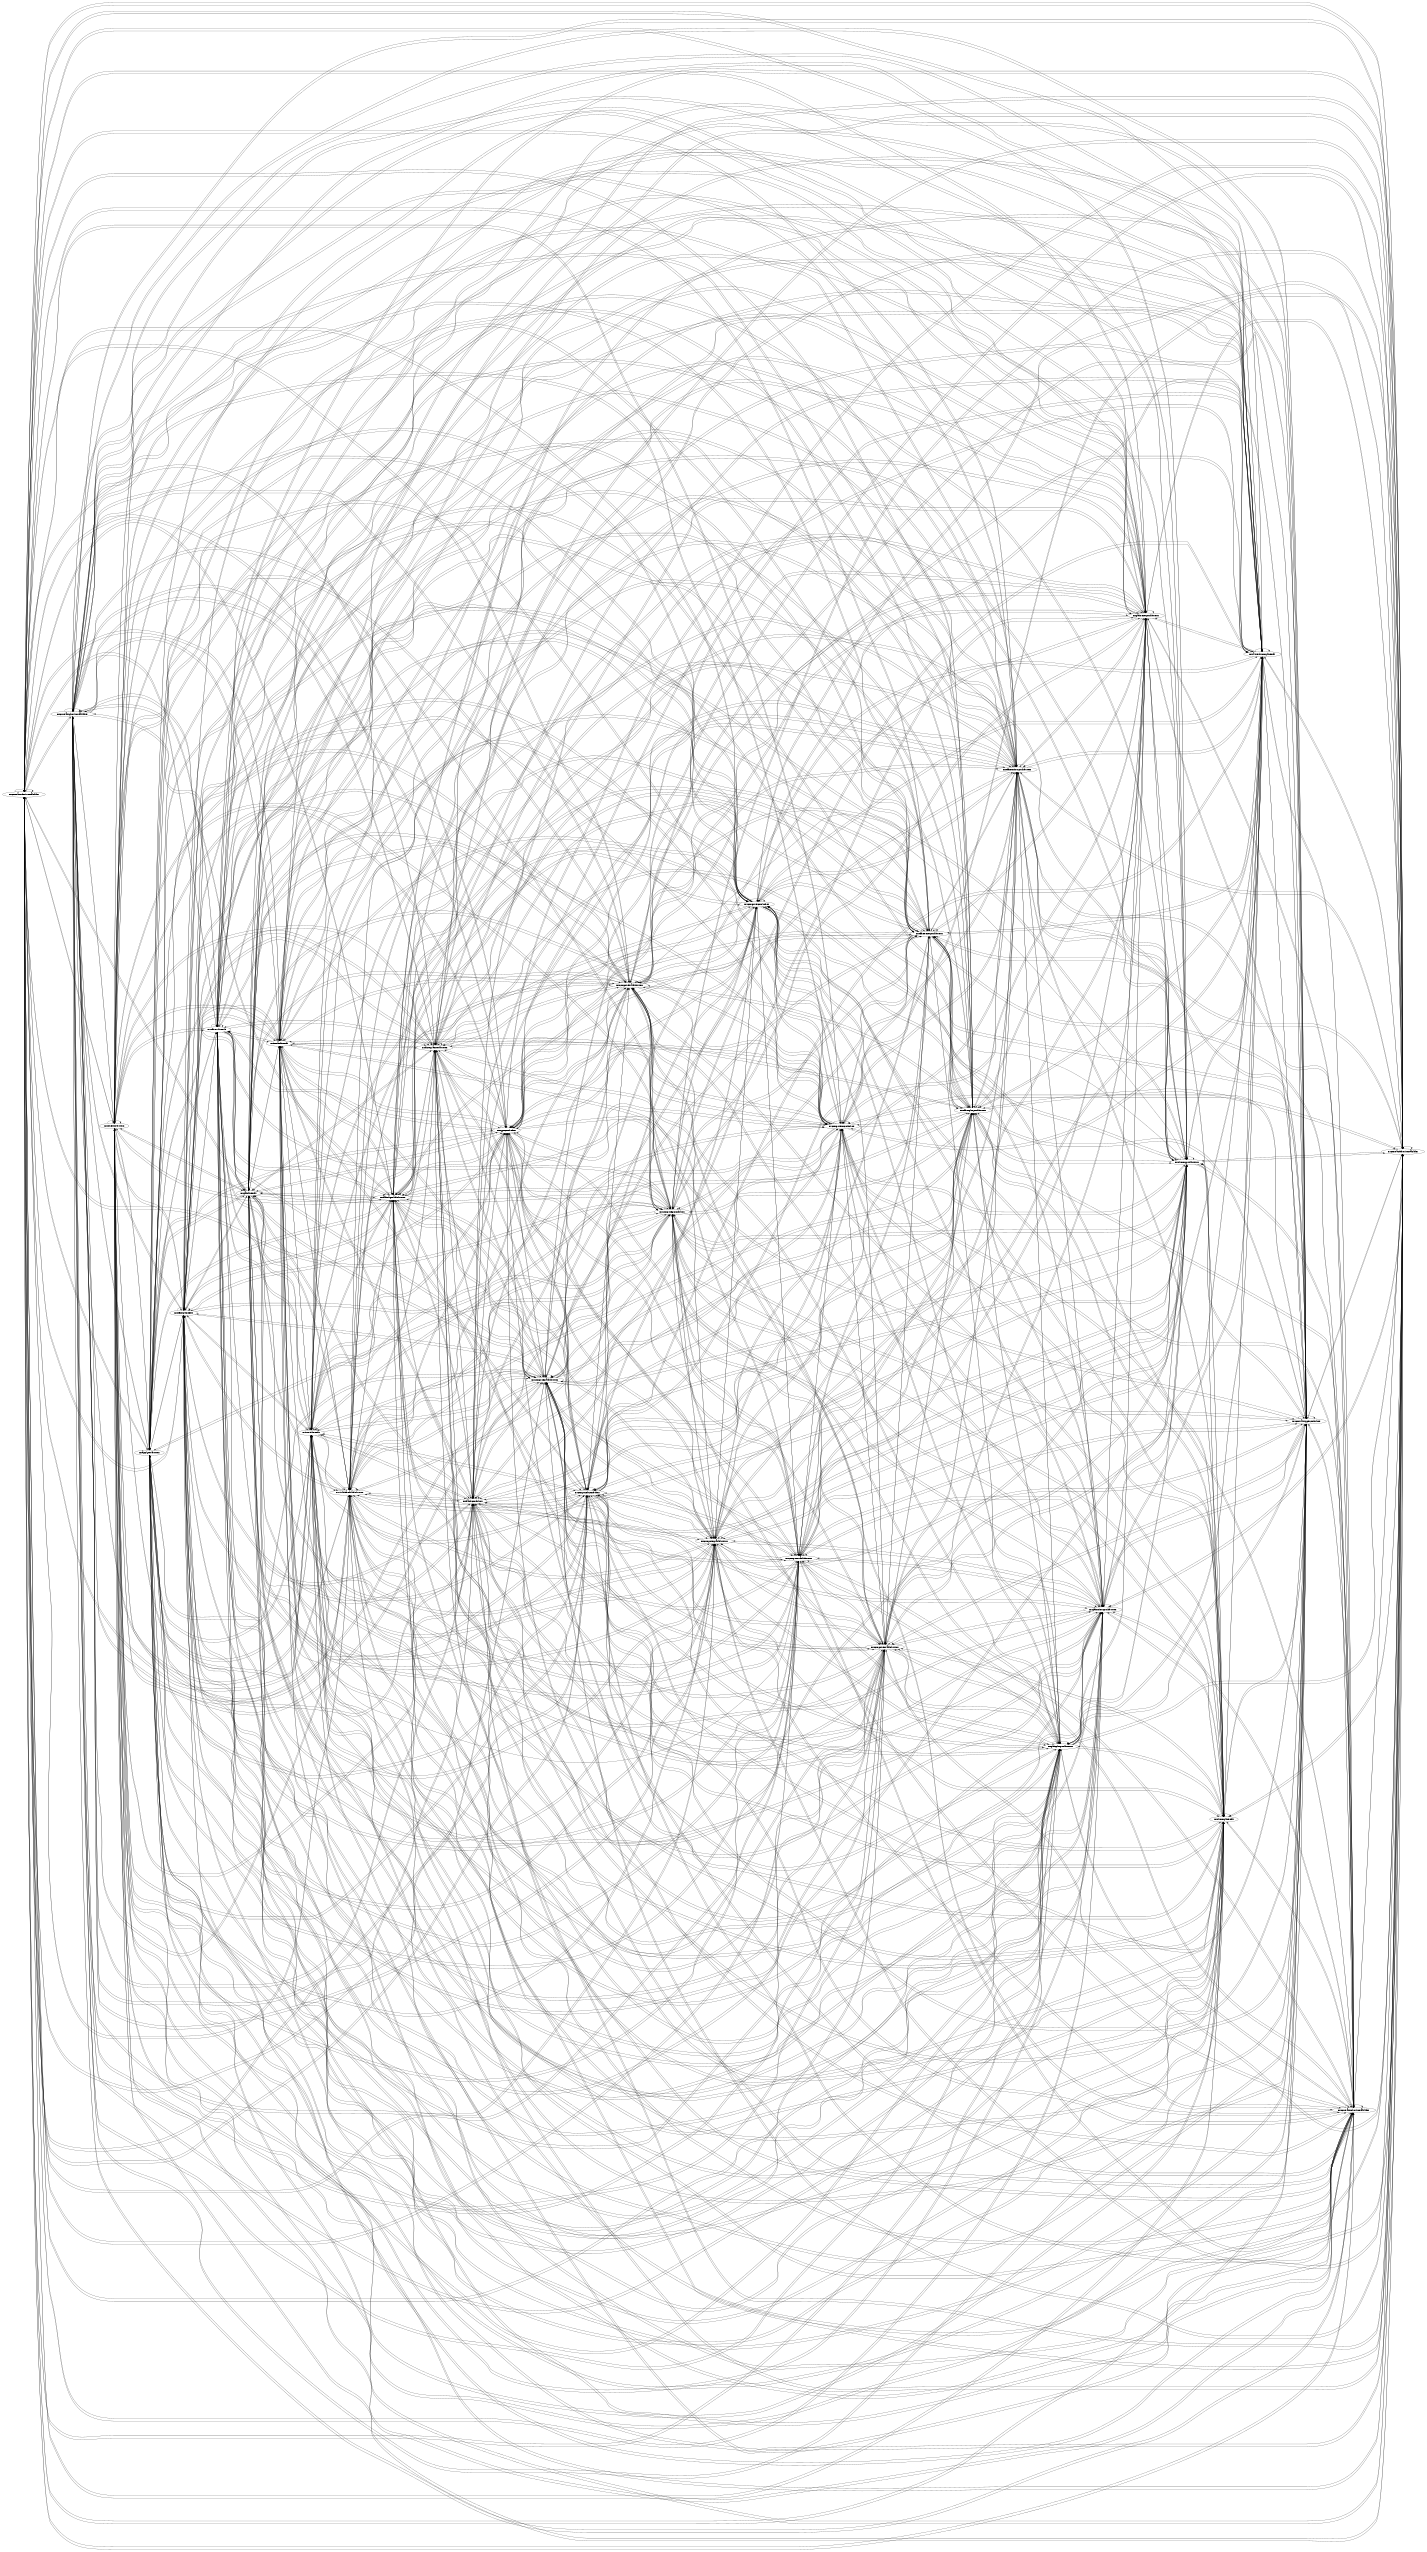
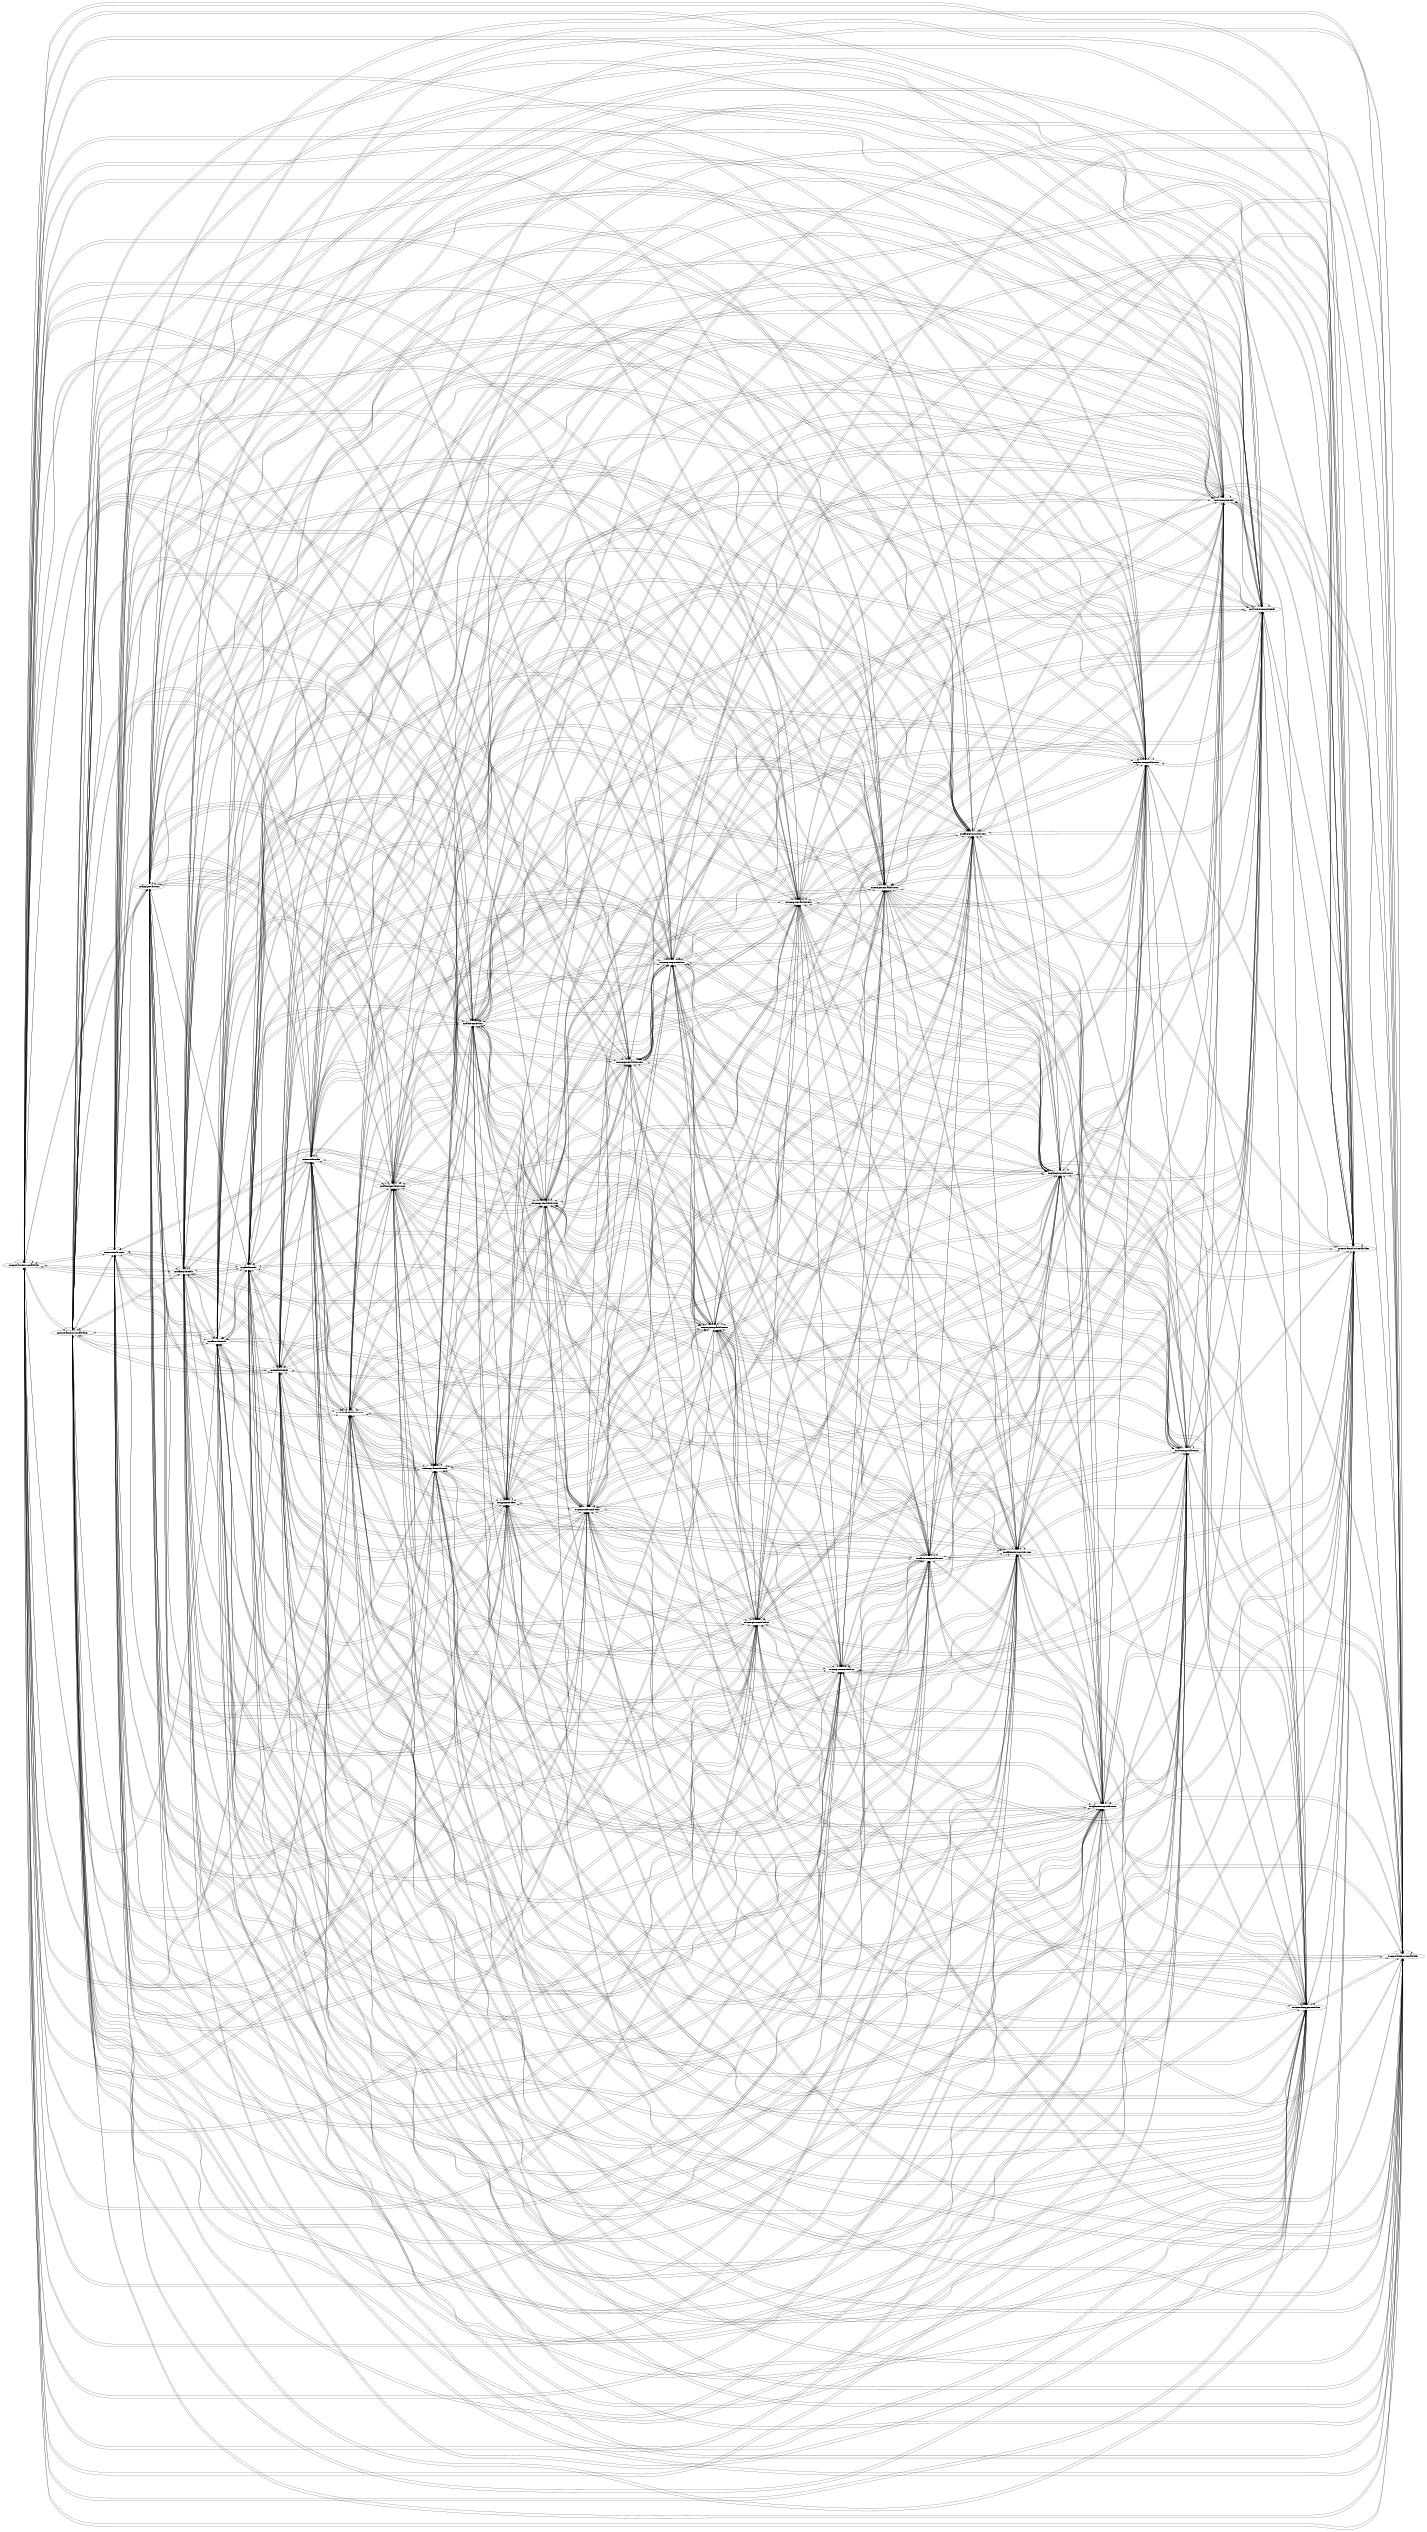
edge "m_gainlineedit" -> "m_composerradiobutton": added
